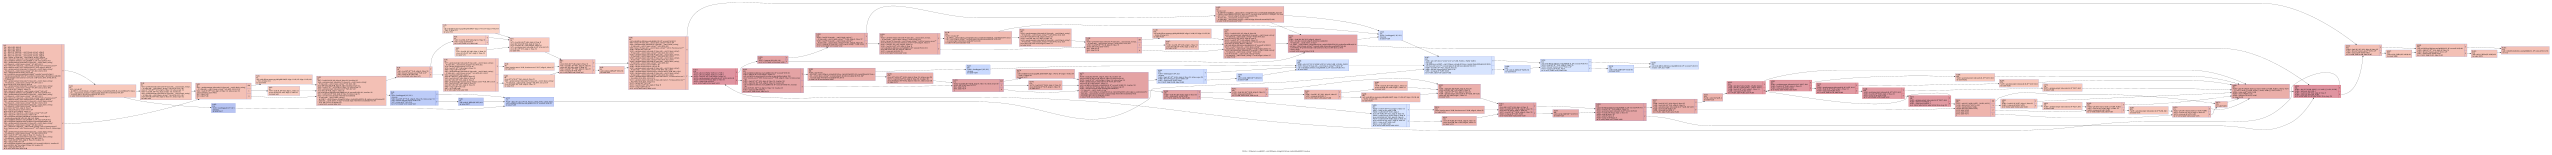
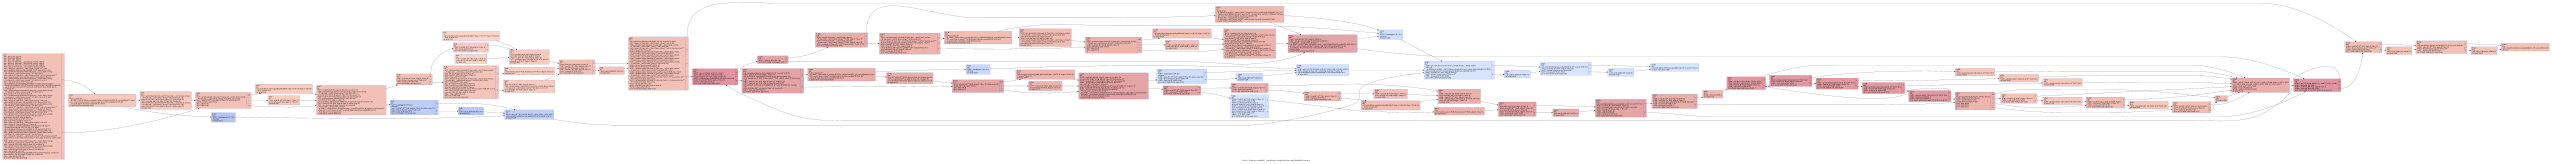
node "%213:": removed
